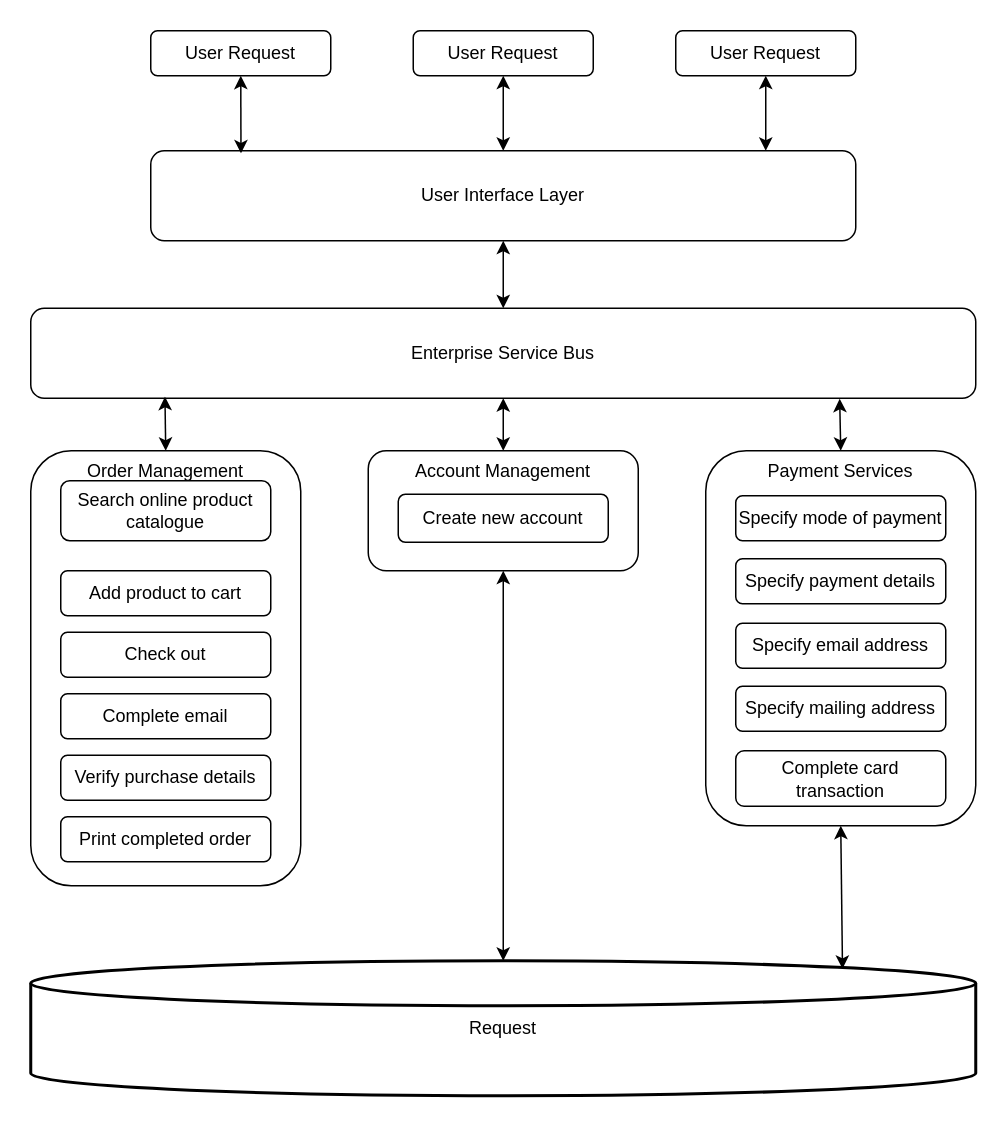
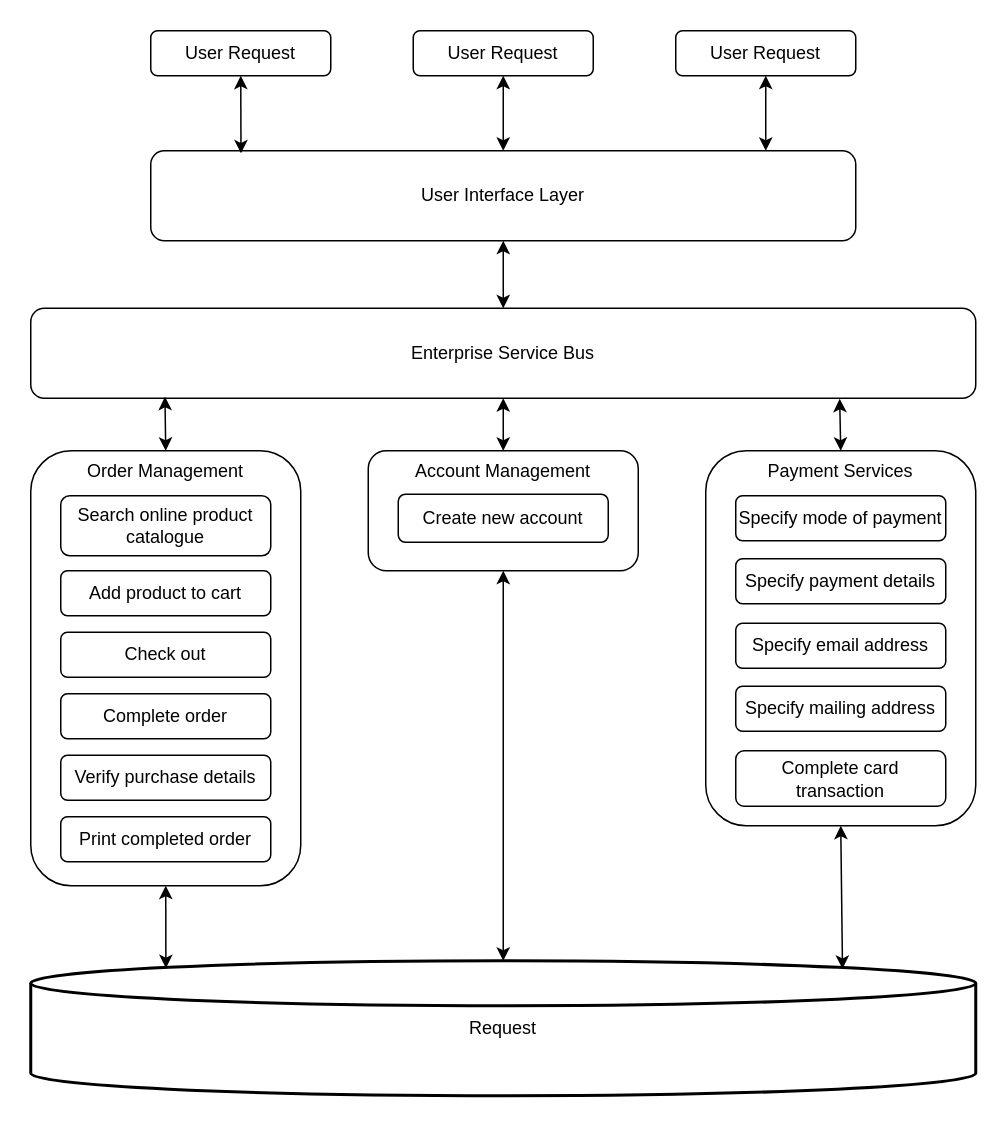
node "Search online product catalogue": moved (166, 511) -> (166, 526)
node "Complete email": label "Complete email" -> "Complete order"
edge "Order Management" -- "Request": added
